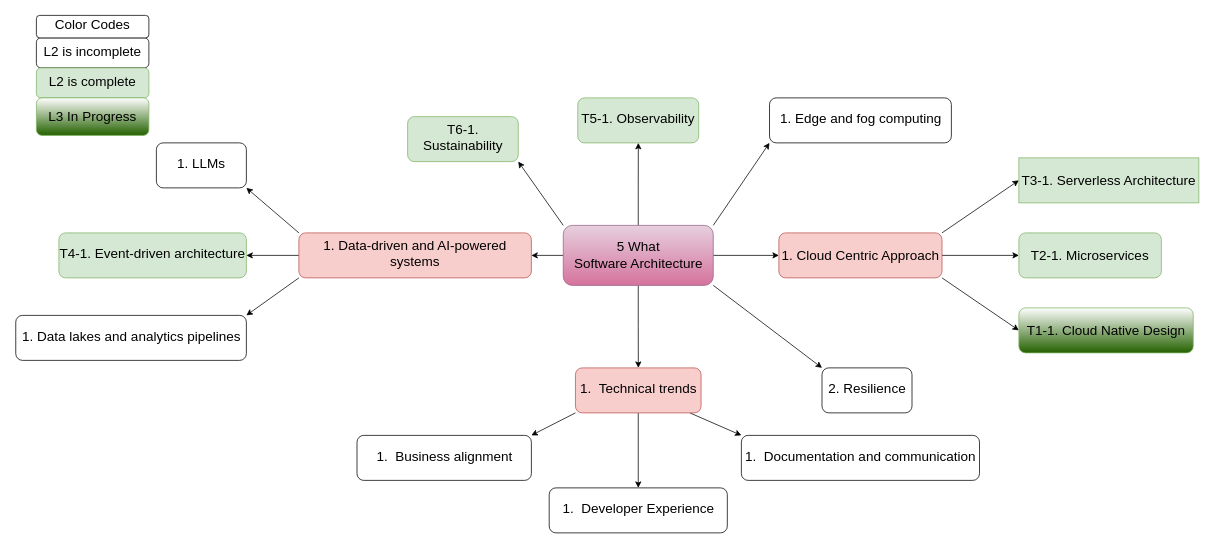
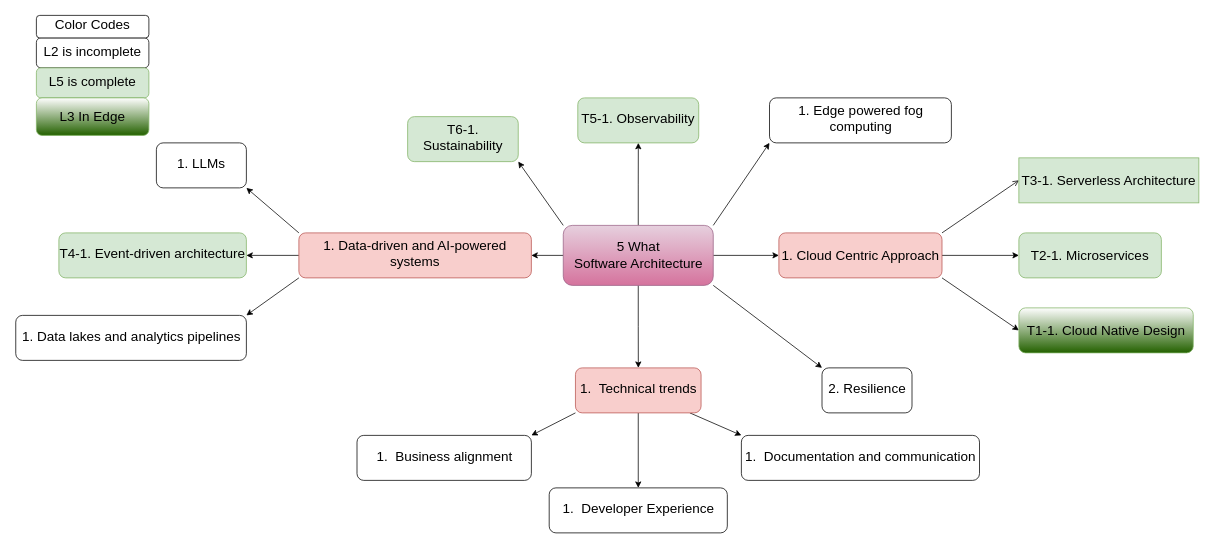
node "L2 is complete": label "L2 is complete" -> "L5 is complete"
node "L3 In Progress": label "L3 In Progress" -> "L3 In Edge"
node "1. Edge and fog computing": label "1. Edge and fog computing" -> "1. Edge powered fog computing"
edge "1. Cloud Centric Approach" -> "T3-1. Serverless Architecture": arrowhead classic -> open
